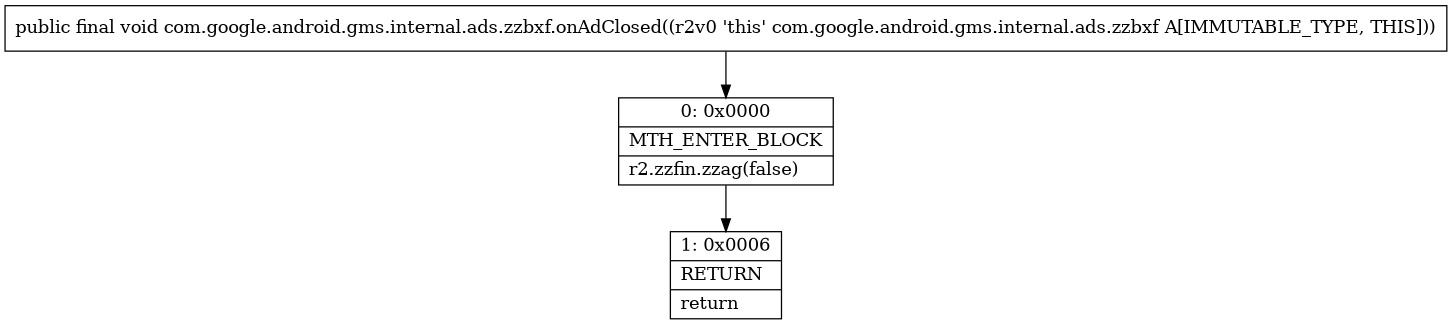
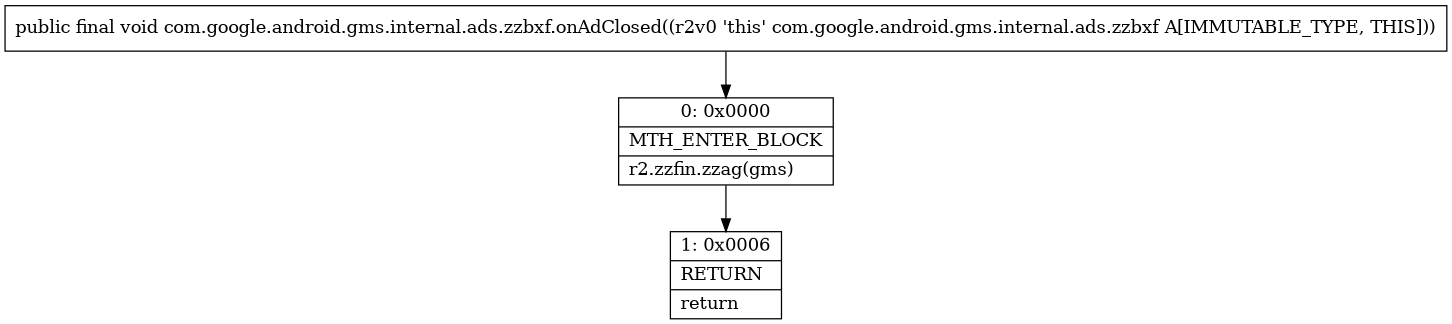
node "0: 0x0000": text "r2.zzfin.zzag(false)" -> "r2.zzfin.zzag(gms)"
